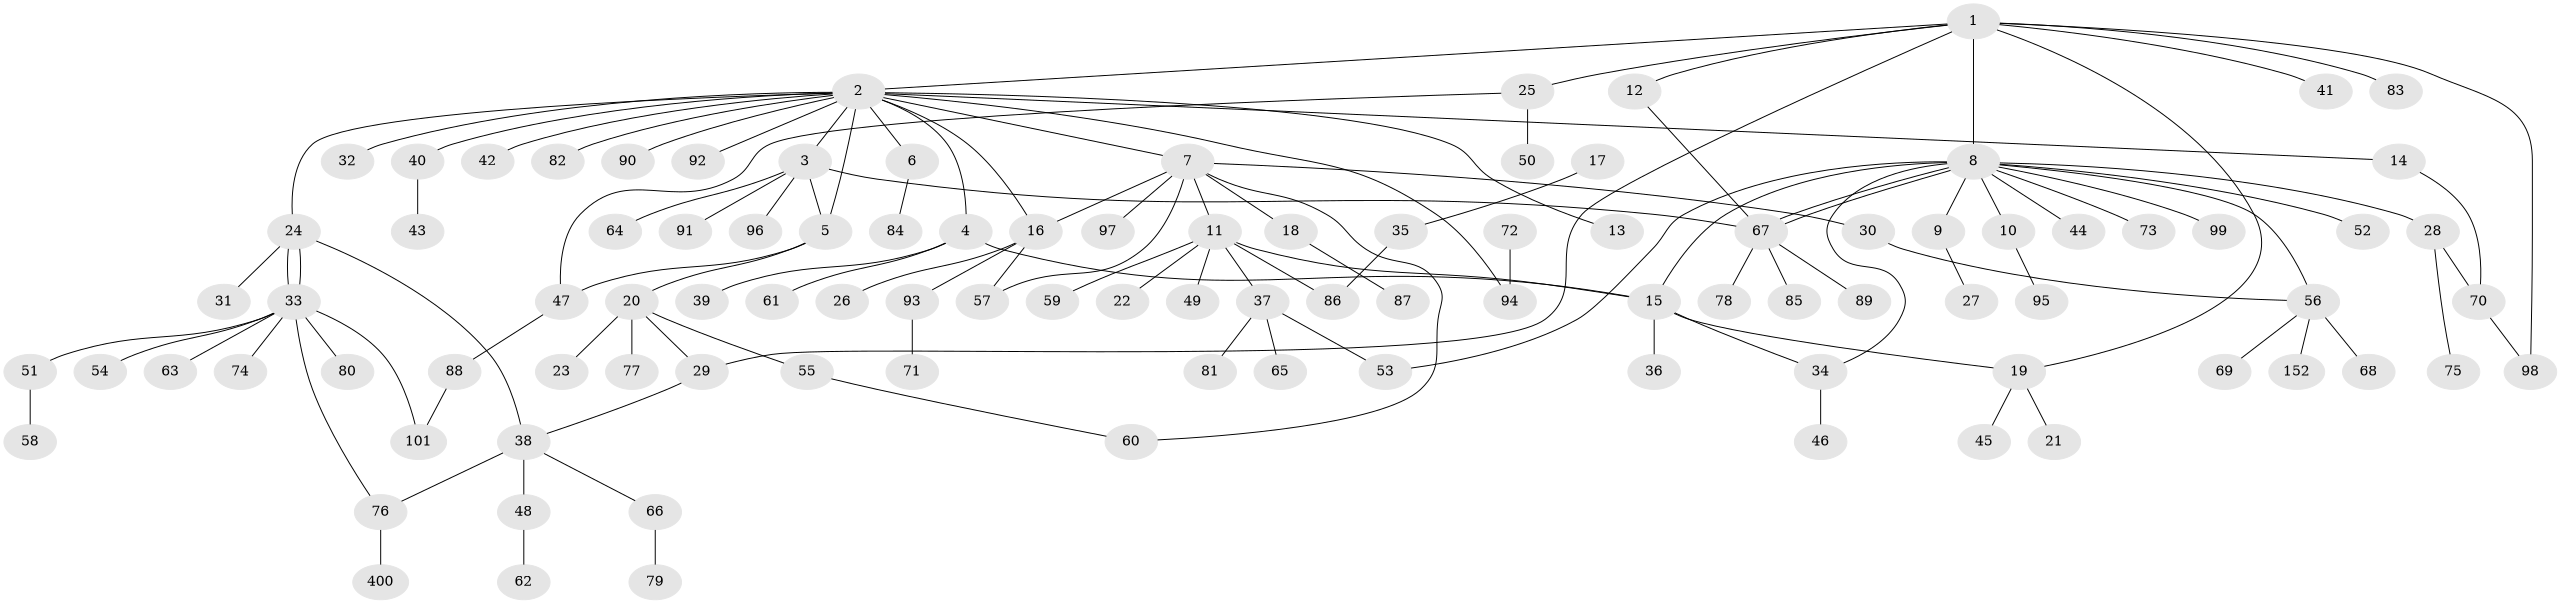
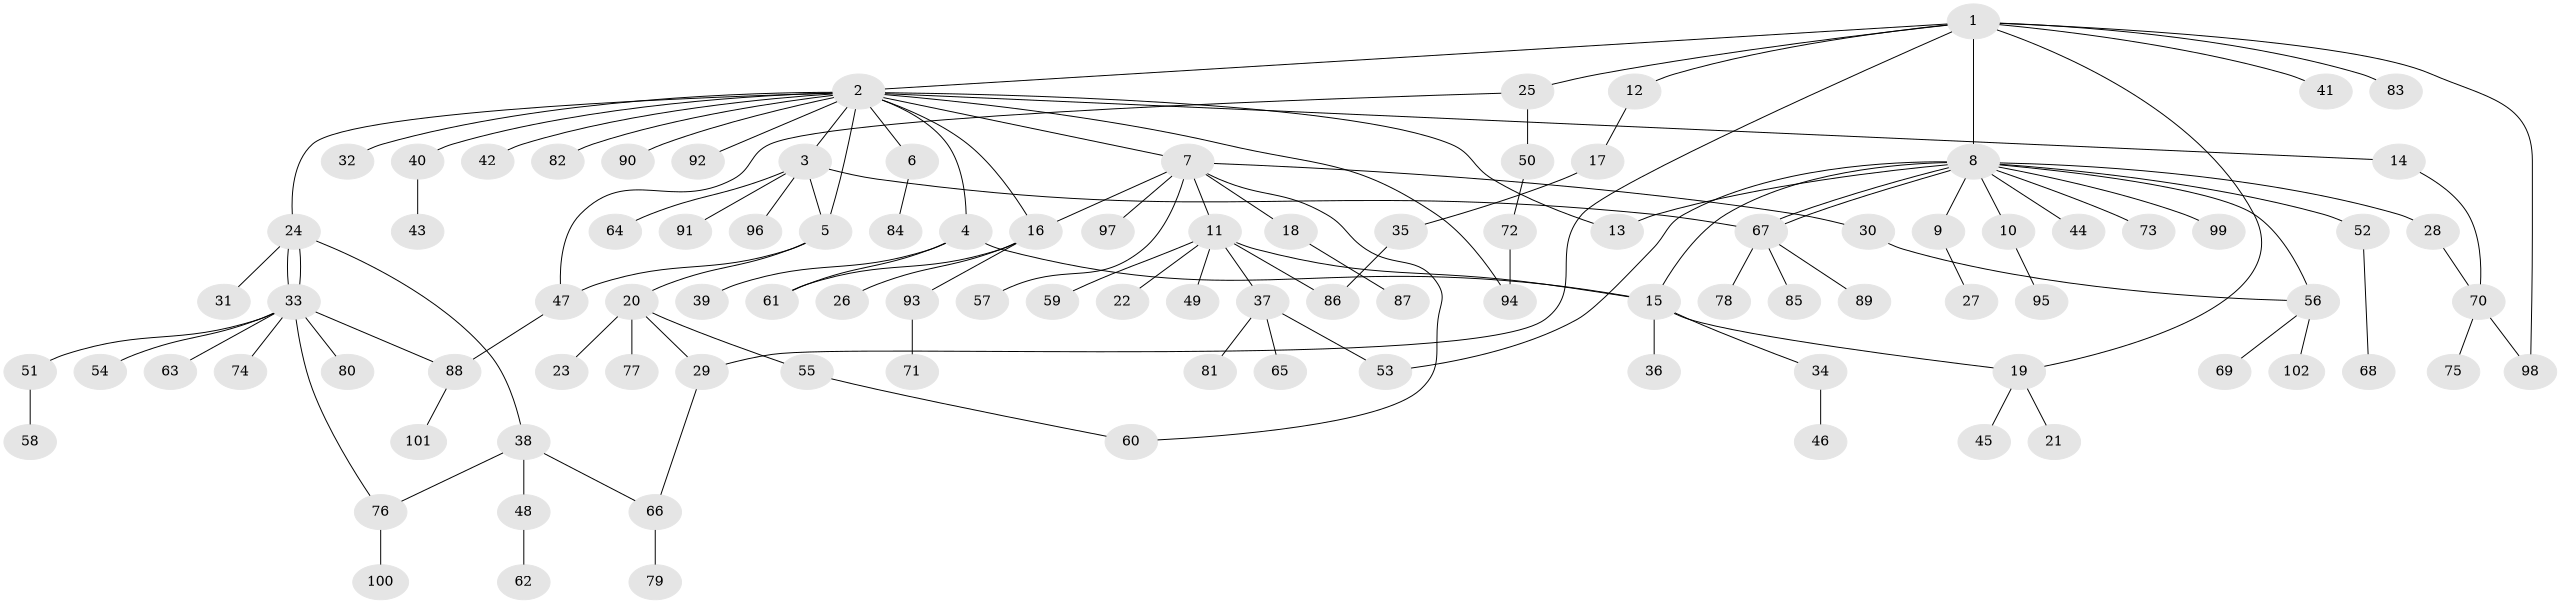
edge "12" -- "67": now "12" -- "17"
edge "50" -- "72": added
edge "8" -- "34": now "8" -- "13"
edge "16" -- "57": now "16" -- "61"
edge "28" -- "75": now "70" -- "75"
edge "56" -- "68": now "52" -- "68"
edge "33" -- "101": now "33" -- "88"
node "152": label "152" -> "102"
edge "29" -- "38": now "29" -- "66"
node "400": label "400" -> "100"
